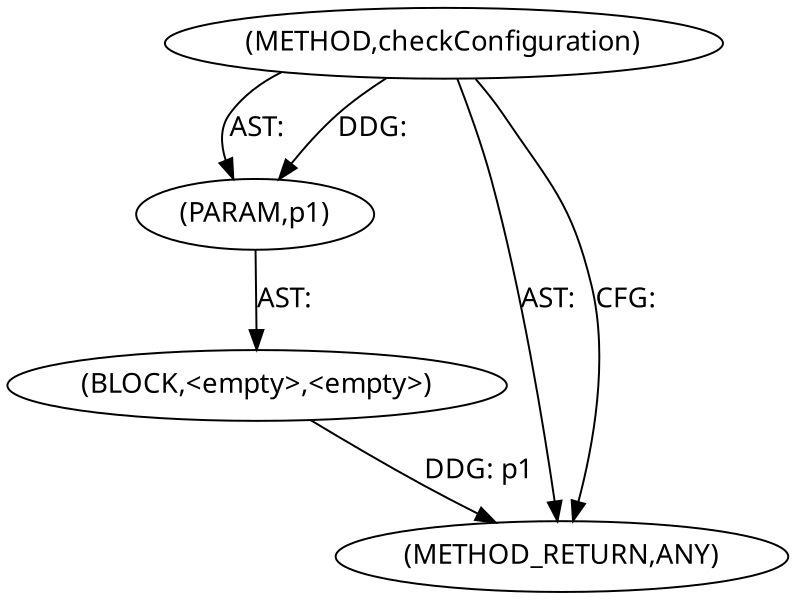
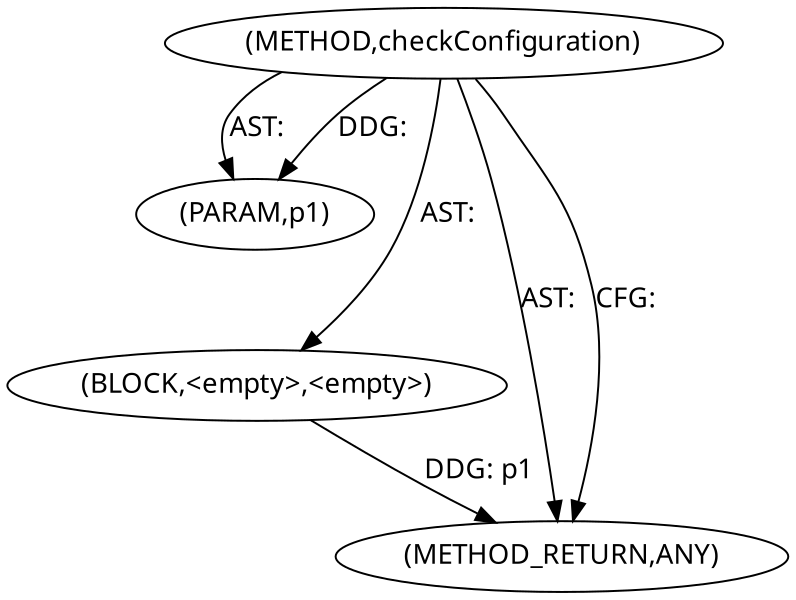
edge "(PARAM,p1)" -> "(BLOCK,<empty>,<empty>)": now "(METHOD,checkConfiguration)" -> "(BLOCK,<empty>,<empty>)"
